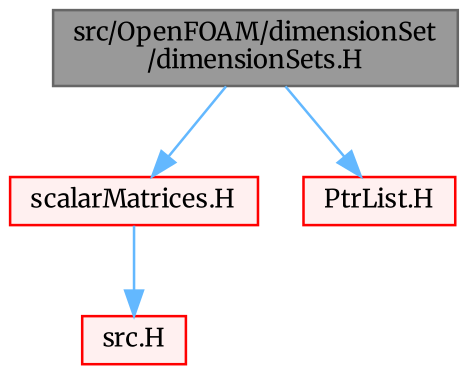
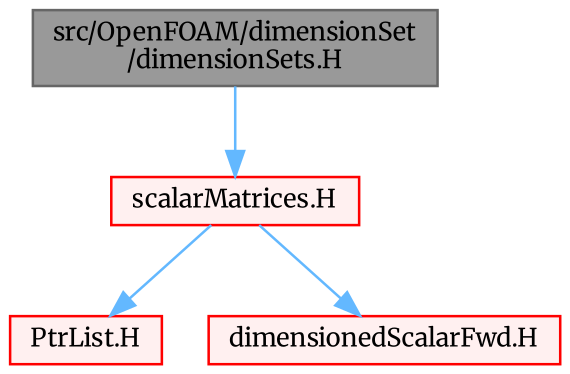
edge "src/OpenFOAM/dimensionSet /dimensionSets.H" -> "PtrList.H": now "scalarMatrices.H" -> "PtrList.H"
node "src.H": label "src.H" -> "dimensionedScalarFwd.H"
